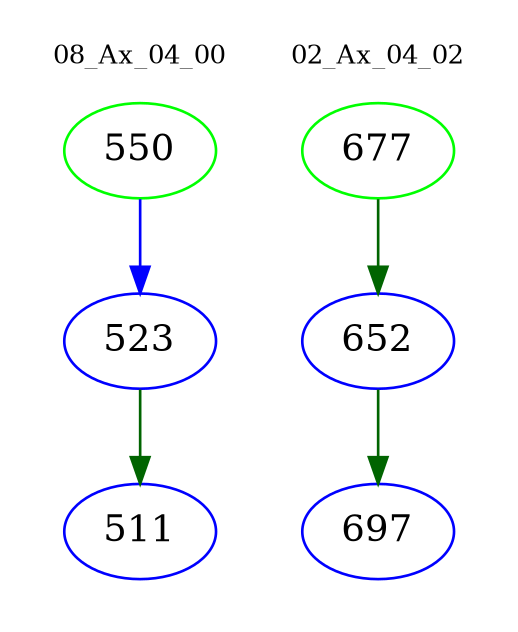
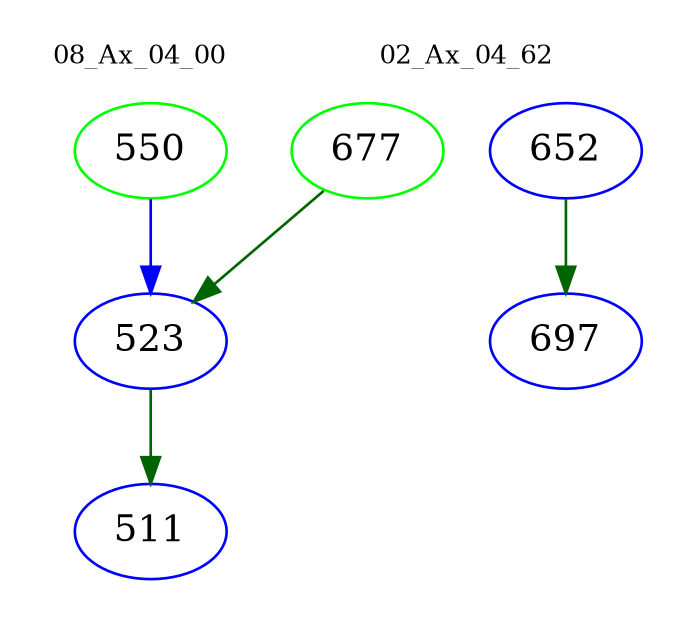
cluster "02_Ax_04_02": label "02_Ax_04_02" -> "02_Ax_04_62"
edge "677" -> "652": now "677" -> "523"
